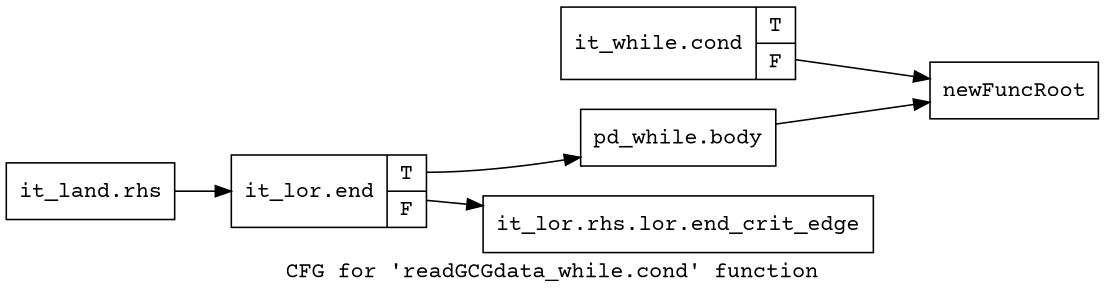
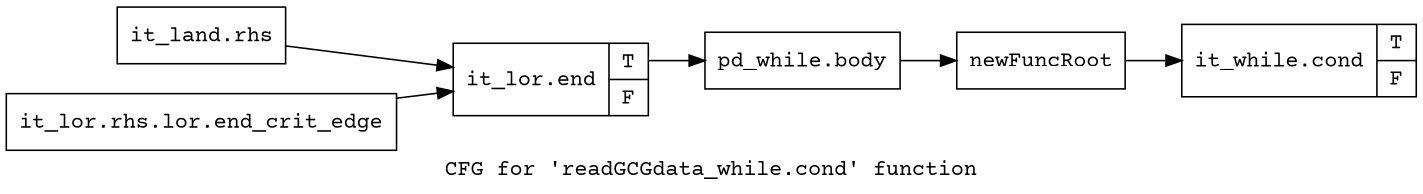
edge "it_while.cond" -> "newFuncRoot": reversed
edge "it_lor.end" -> "it_lor.rhs.lor.end_crit_edge": reversed
